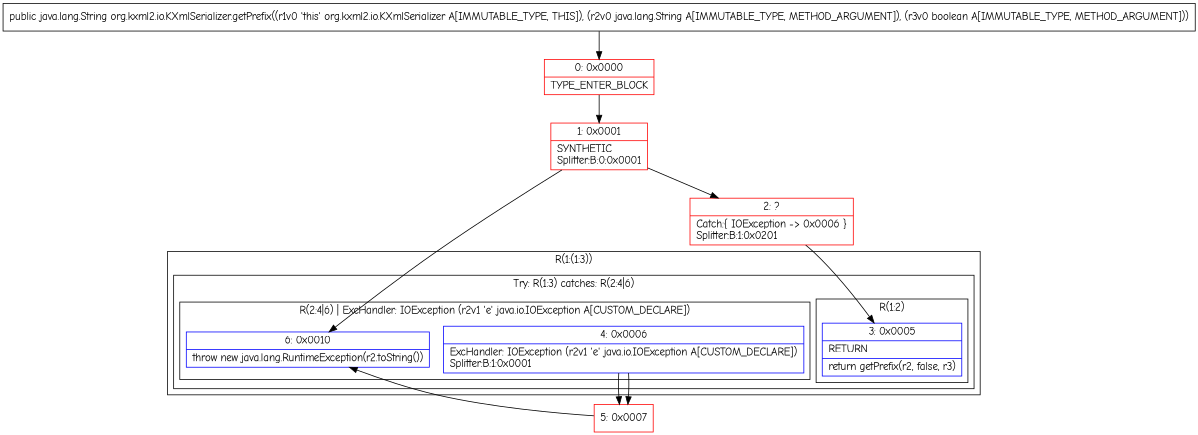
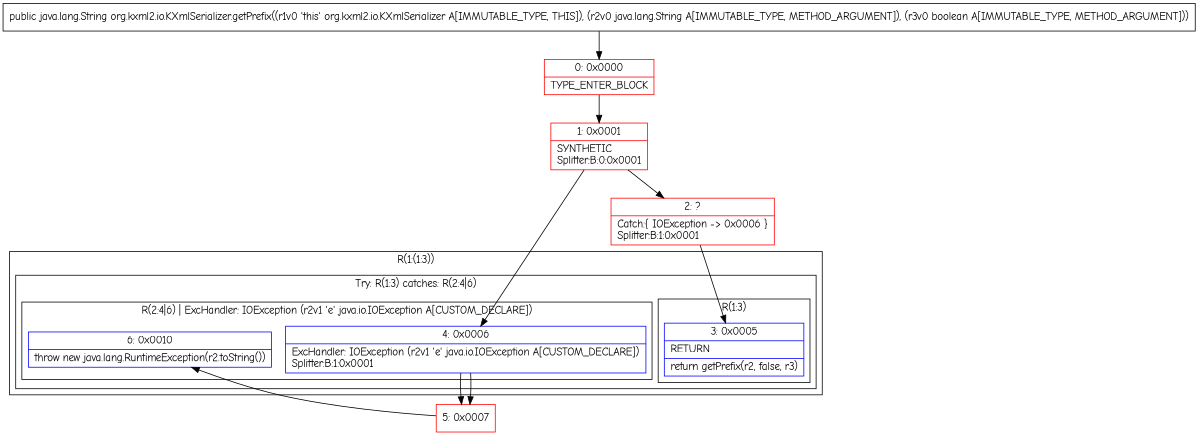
node "2: ?": text "Splitter:B:1:0x0201" -> "Splitter:B:1:0x0001"
edge "1: 0x0001" -> "6: 0x0010": now "1: 0x0001" -> "4: 0x0006"
cluster "R(1:2)": label "R(1:2)" -> "R(1:3)"
